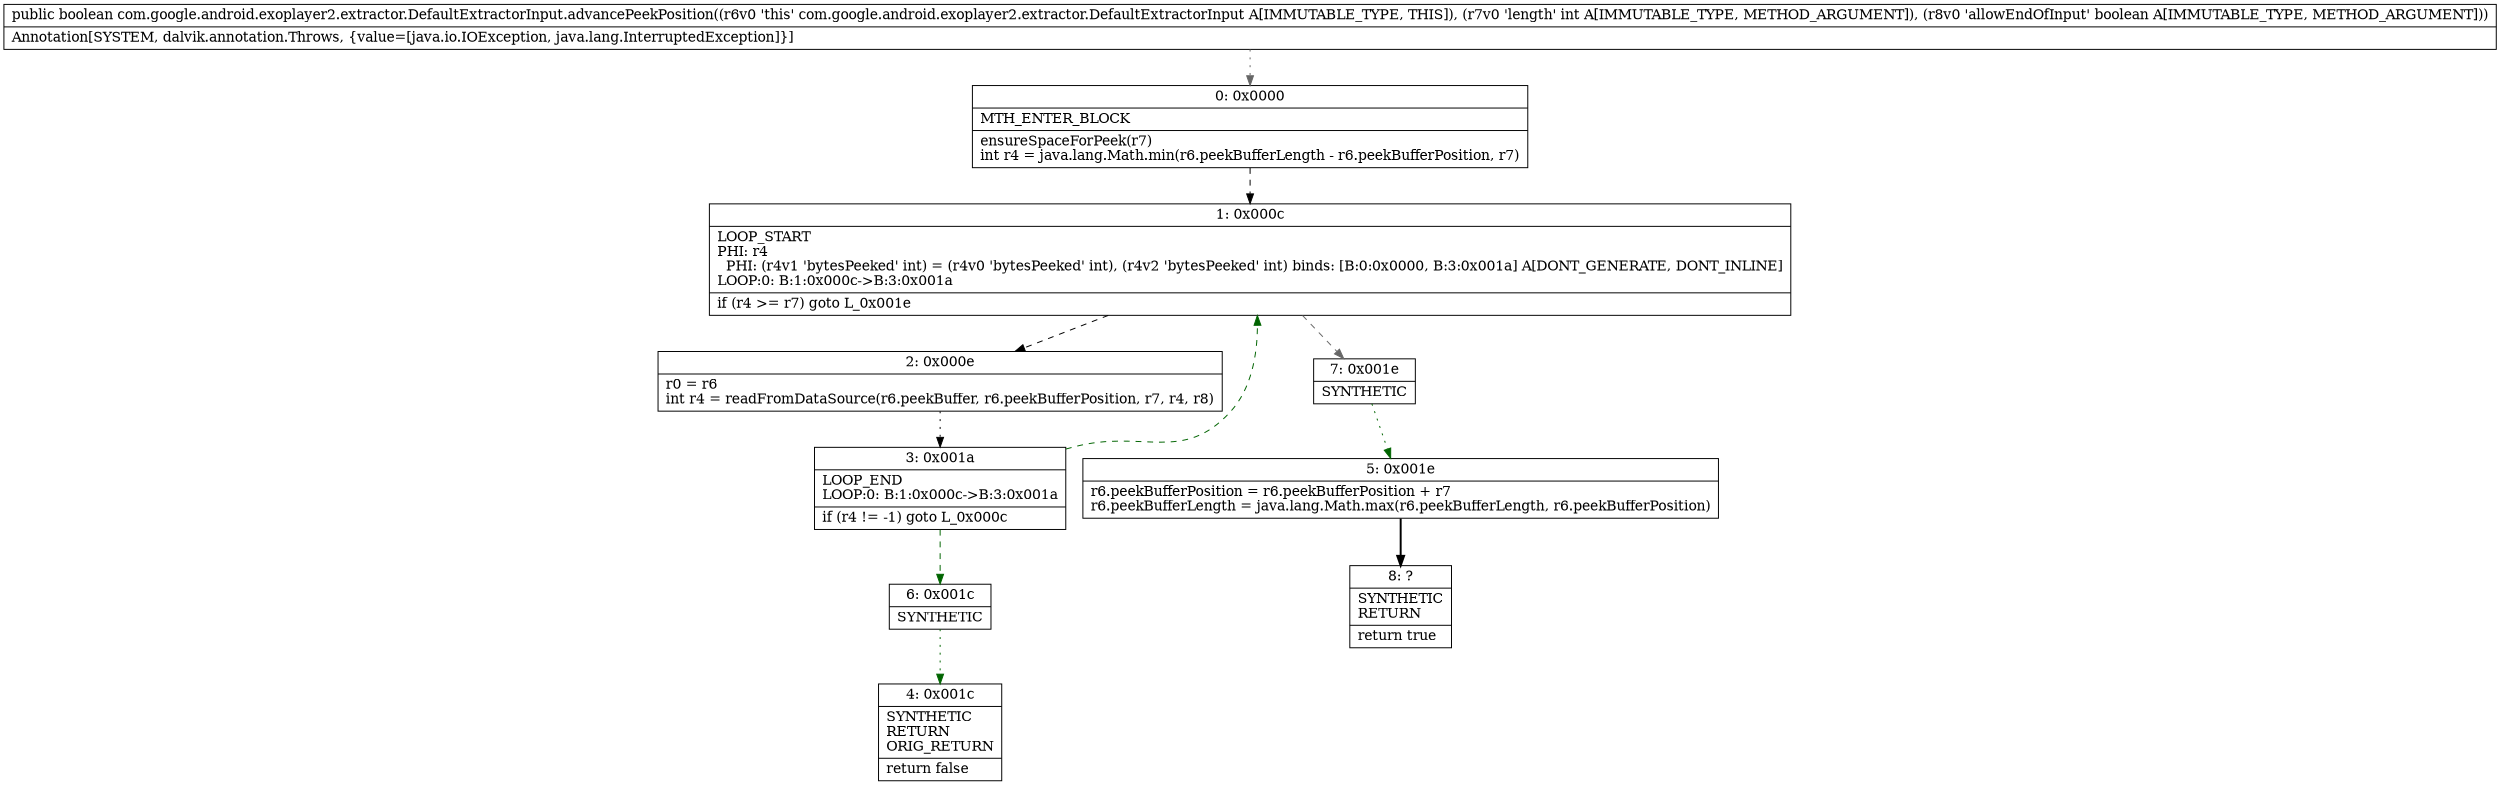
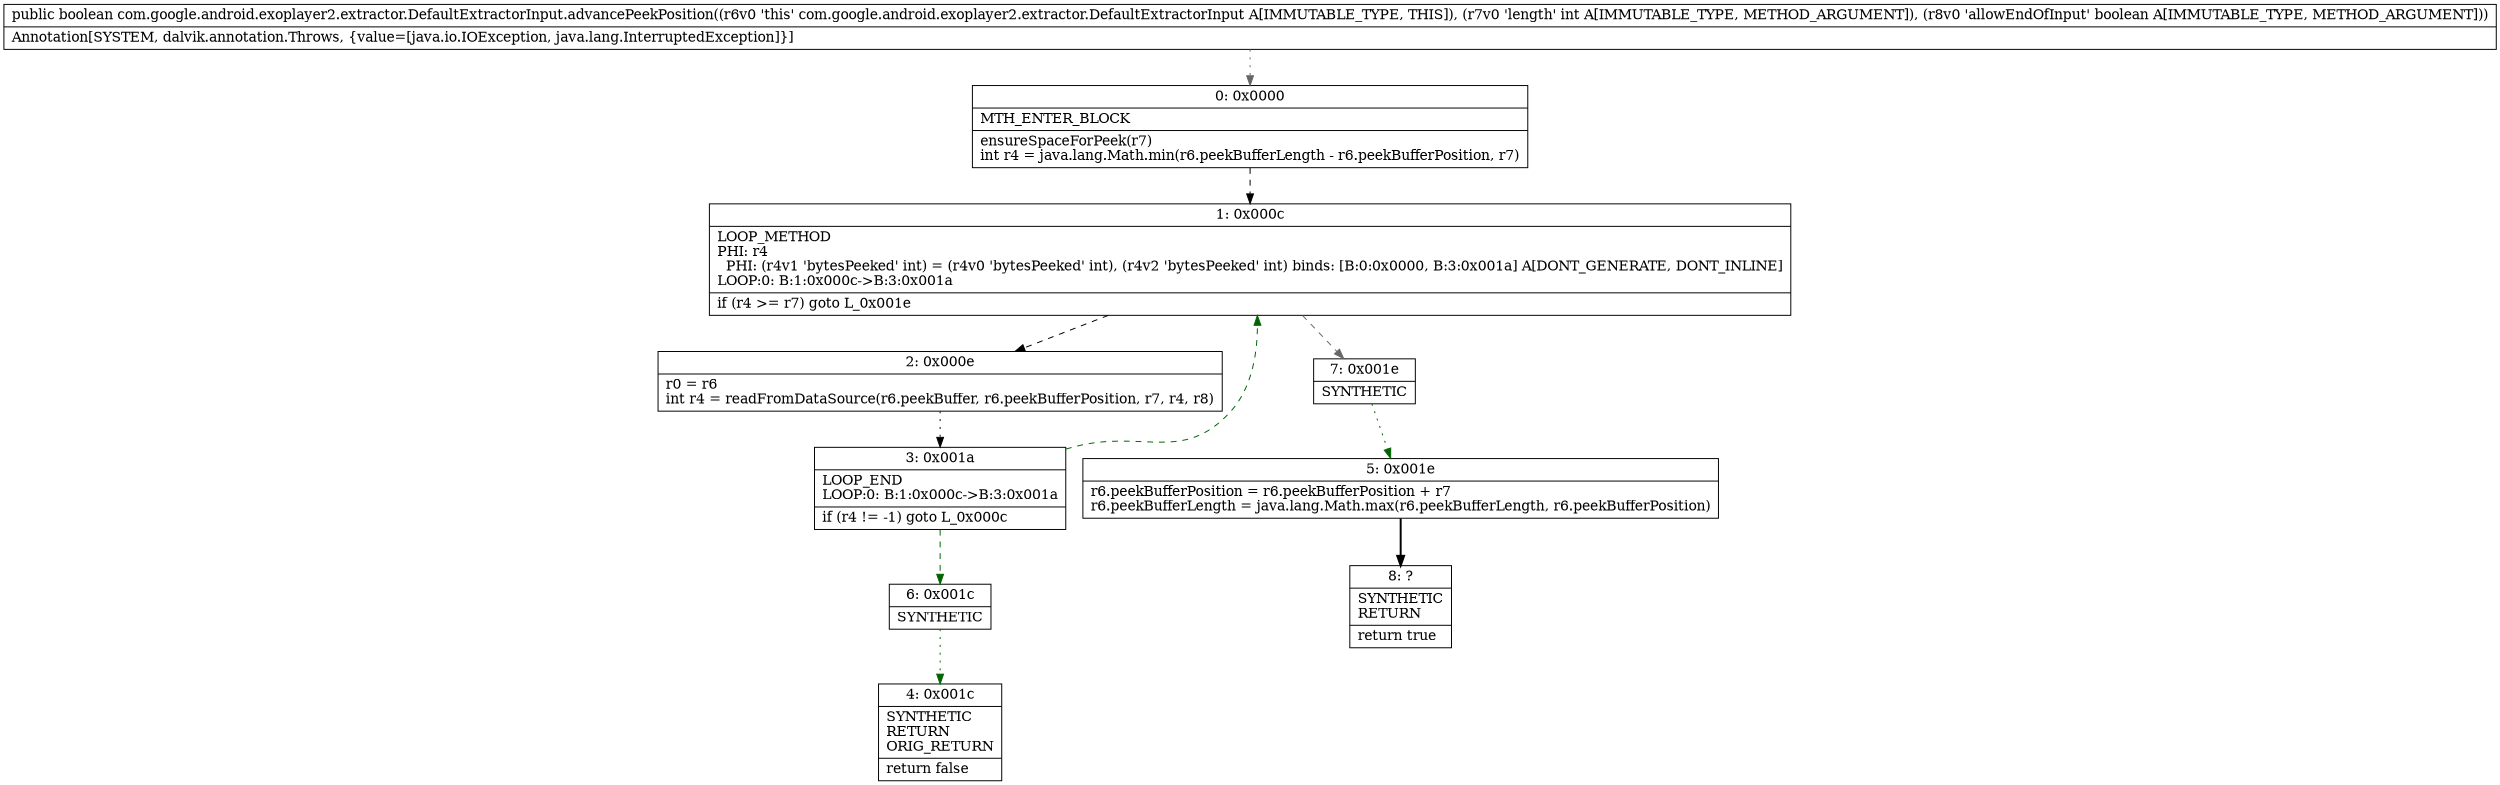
node "1: 0x000c": text "LOOP_START" -> "LOOP_METHOD"
